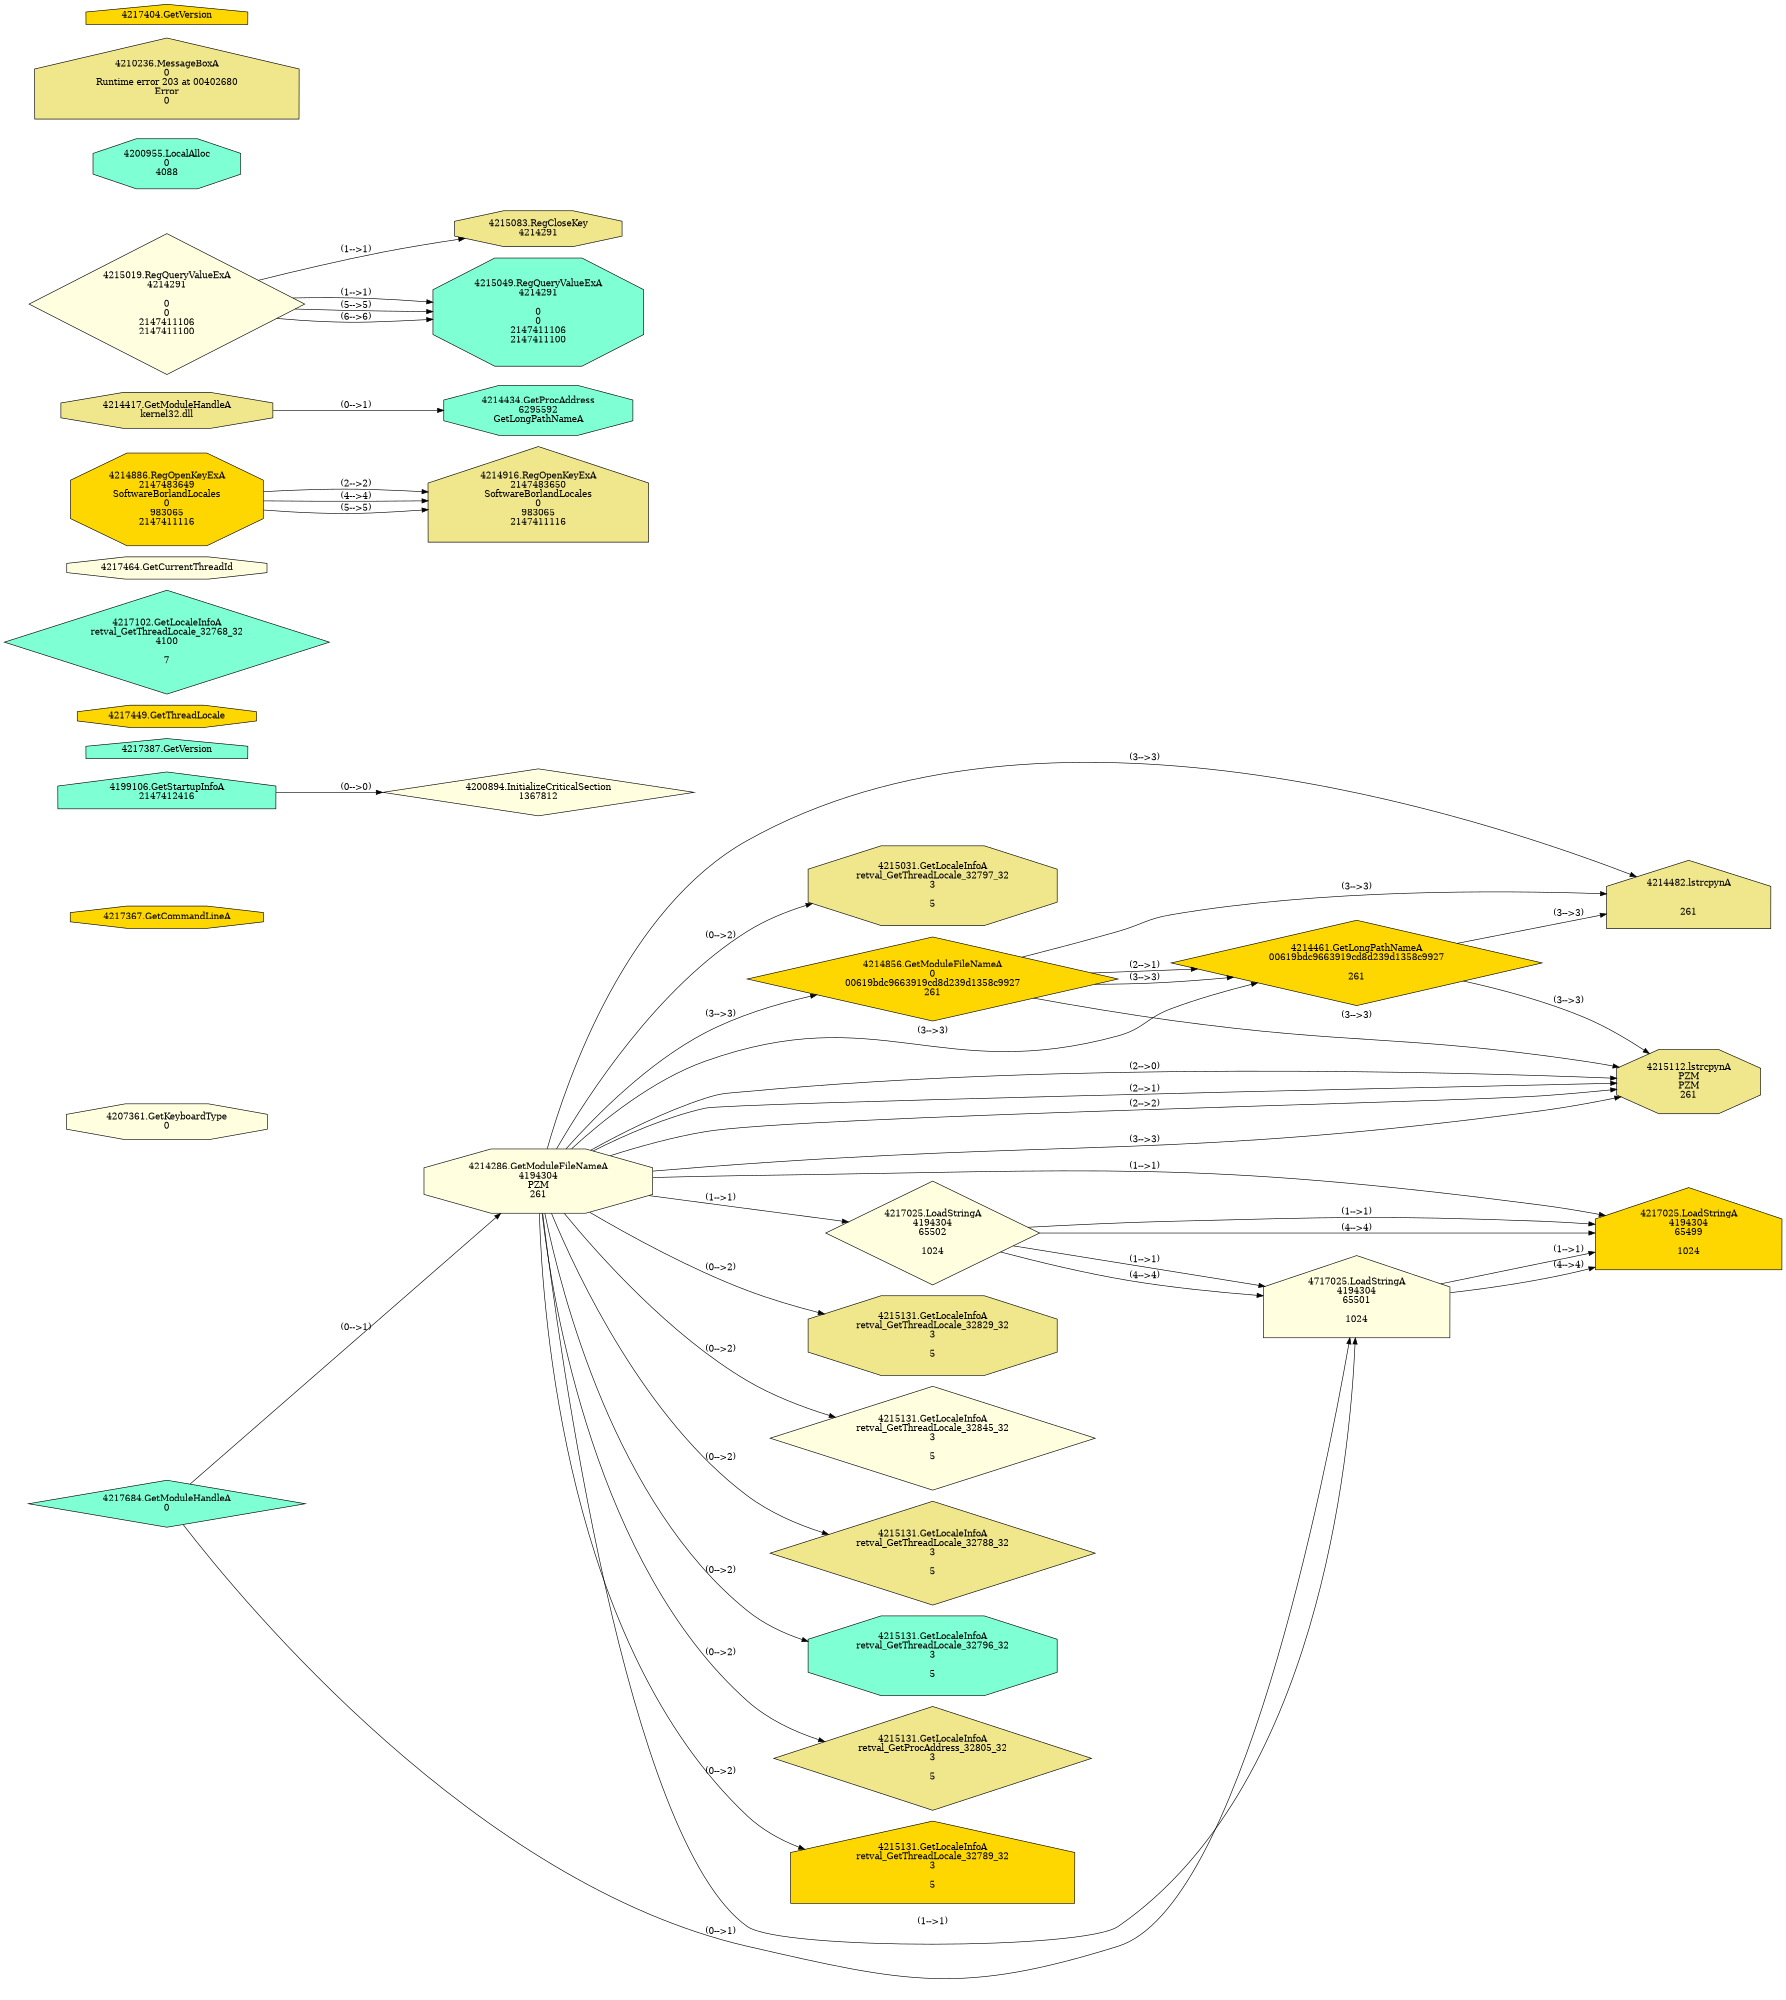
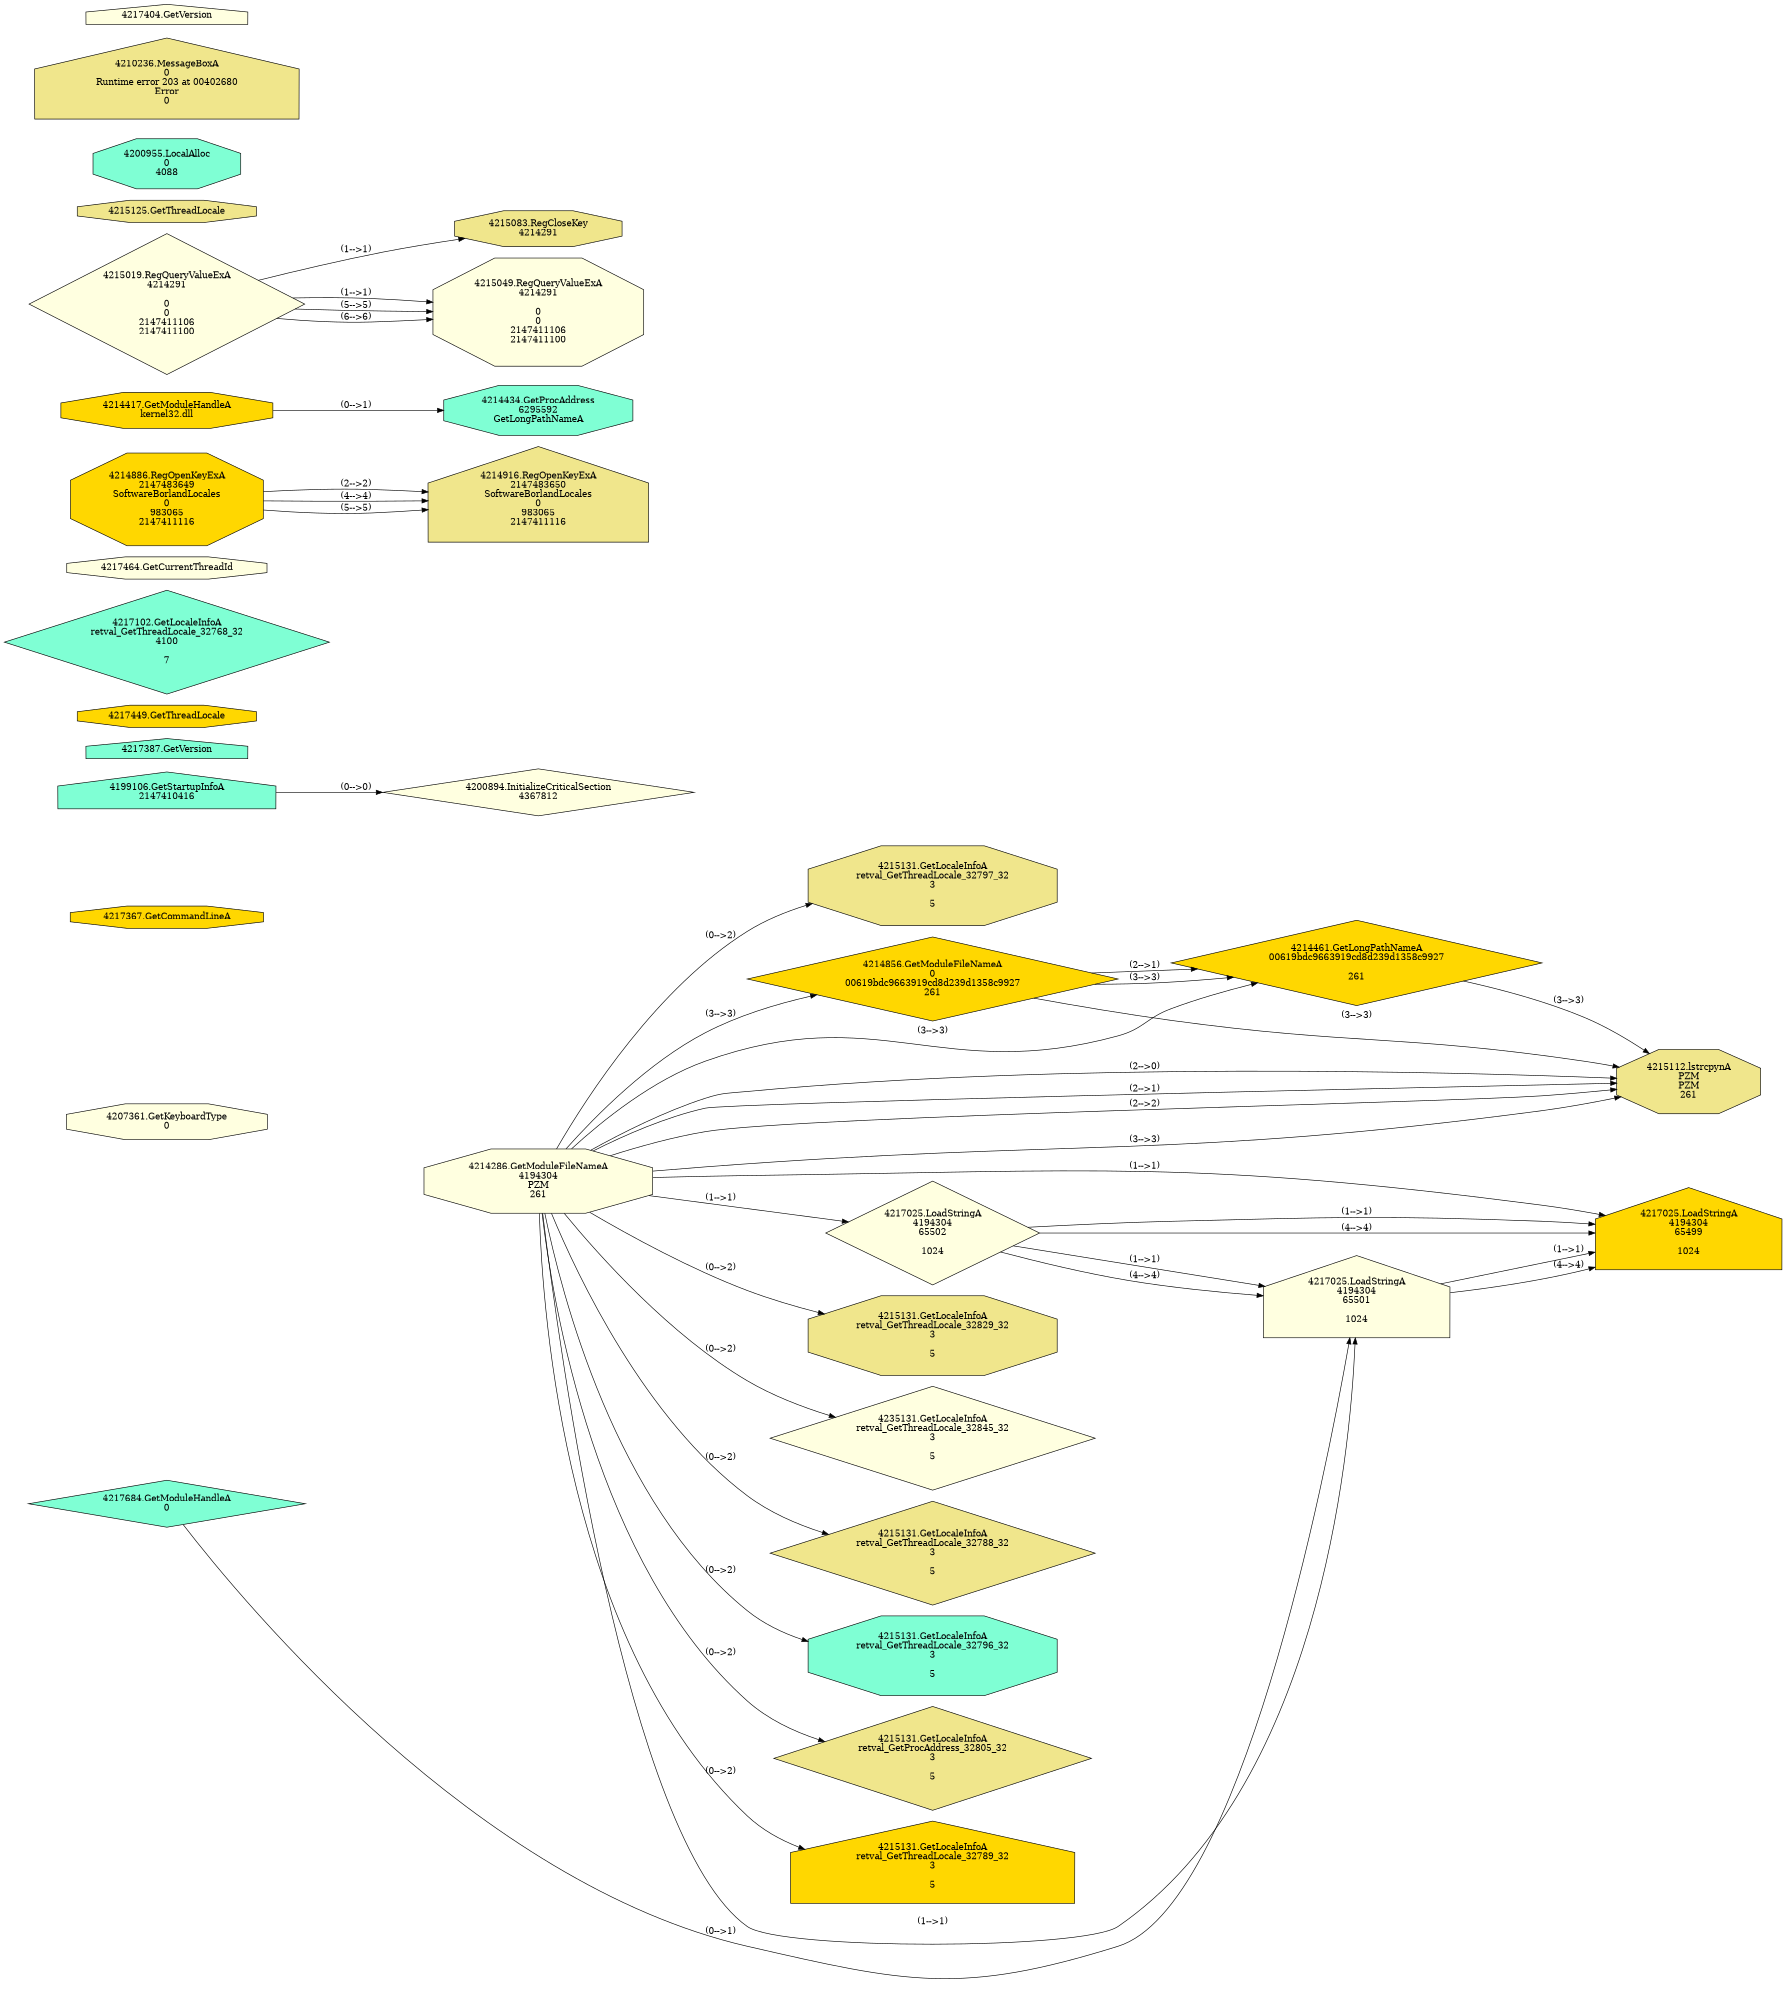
node "4217404.GetVersion": fillcolor gold -> lightyellow
node "4215125.GetThreadLocale": added
node "4215049.RegQueryValueExA 4214291 0 0 2147411106 2147411100": fillcolor aquamarine -> lightyellow
node "4214417.GetModuleHandleA kernel32.dll": fillcolor khaki -> gold
node "4199106.GetStartupInfoA 2147412416": label "4199106.GetStartupInfoA 2147412416" -> "4199106.GetStartupInfoA 2147410416"
node "4200894.InitializeCriticalSection 1367812": label "4200894.InitializeCriticalSection 1367812" -> "4200894.InitializeCriticalSection 4367812"
node "4215031.GetLocaleInfoA retval_GetThreadLocale_32797_32 3 5": label "4215031.GetLocaleInfoA retval_GetThreadLocale_32797_32 3 5" -> "4215131.GetLocaleInfoA retval_GetThreadLocale_32797_32 3 5"
node "4214482.lstrcpynA 261": removed
node "4717025.LoadStringA 4194304 65501 1024": label "4717025.LoadStringA 4194304 65501 1024" -> "4217025.LoadStringA 4194304 65501 1024"
edge "4217684.GetModuleHandleA 0" -> "4214286.GetModuleFileNameA 4194304 PZM 261": removed, label "(0-->1)"
node "4215131.GetLocaleInfoA retval_GetThreadLocale_32845_32 3 5": label "4215131.GetLocaleInfoA retval_GetThreadLocale_32845_32 3 5" -> "4235131.GetLocaleInfoA retval_GetThreadLocale_32845_32 3 5"
